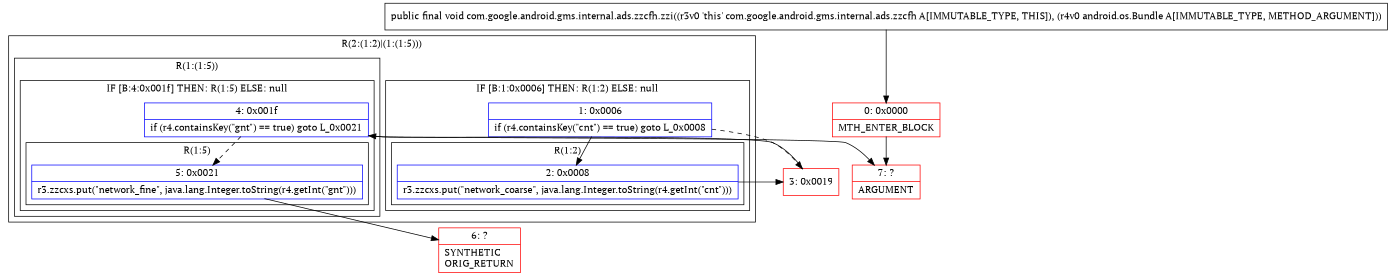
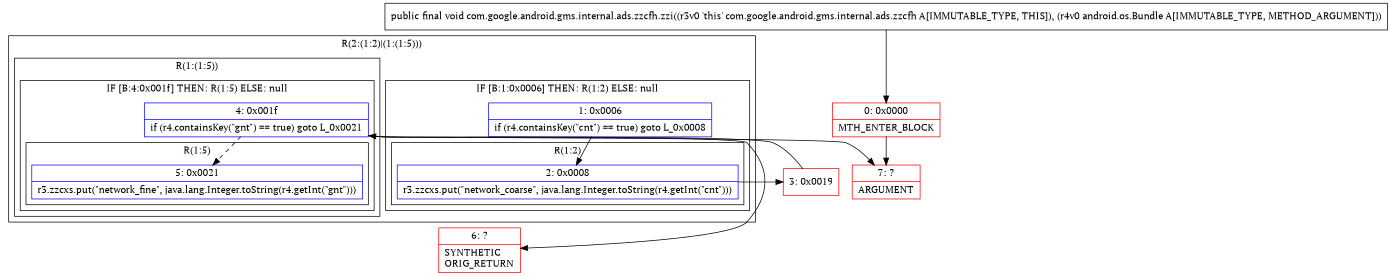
edge "1: 0x0006" -> "3: 0x0019": removed
edge "5: 0x0021" -> "6: ?": now "4: 0x001f" -> "6: ?"
